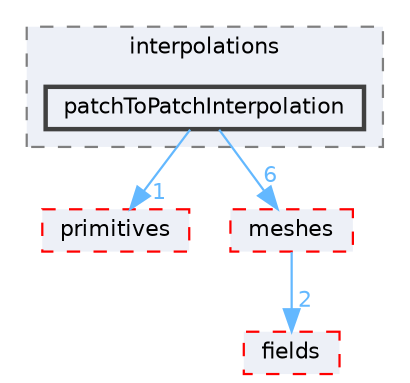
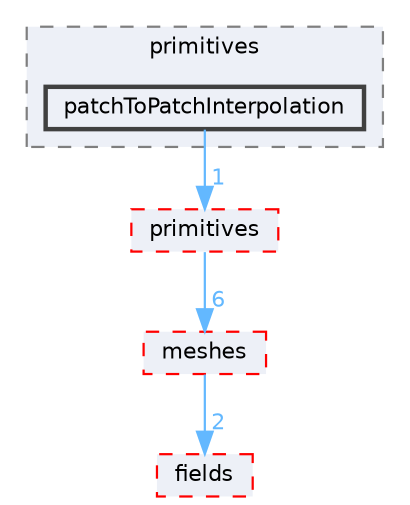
cluster "interpolations": label "interpolations" -> "primitives"
edge "patchToPatchInterpolation" -> "meshes": now "primitives" -> "meshes"
